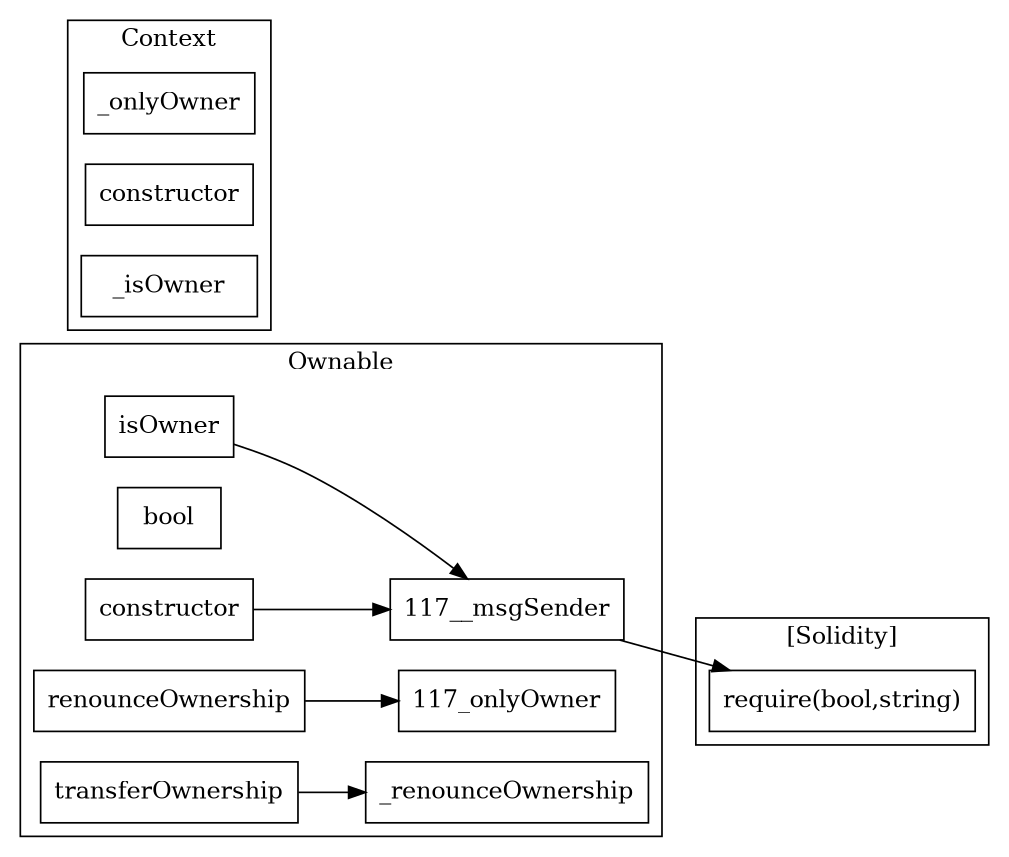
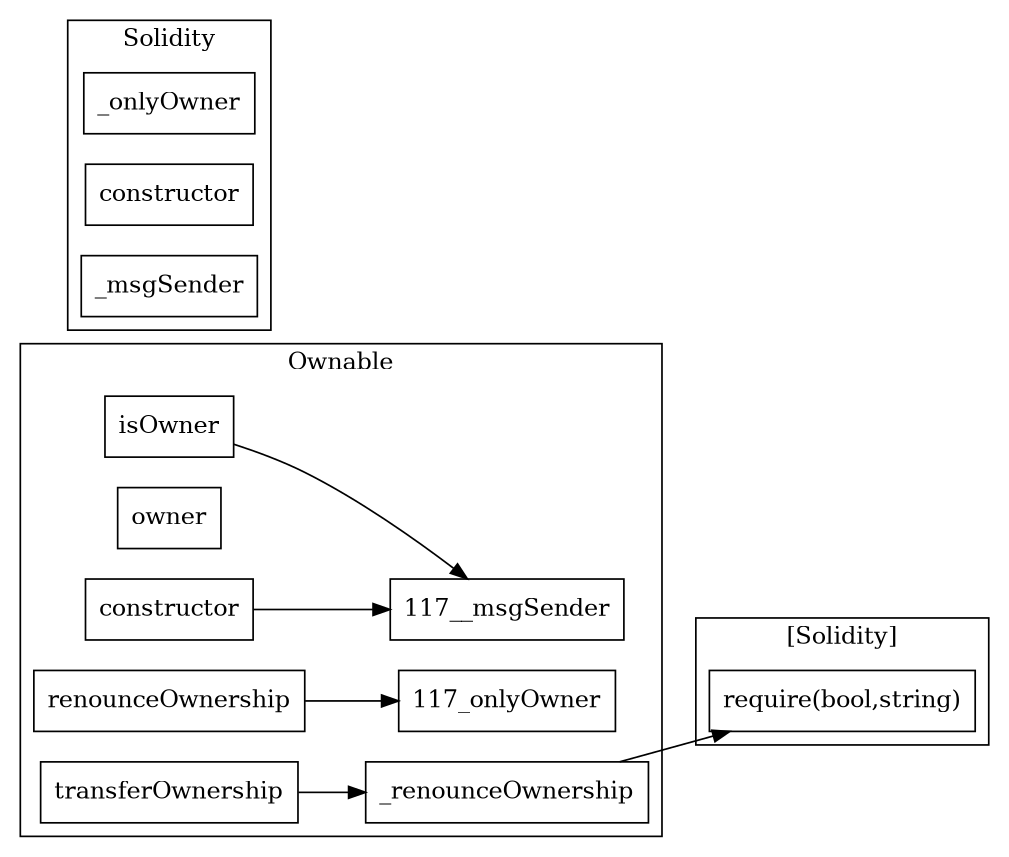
cluster "Context": label "Context" -> "Solidity"
node "_isOwner": label "_isOwner" -> "_msgSender"
node "bool": label "bool" -> "owner"
edge "117__msgSender" -> "require(bool,string)": now "_renounceOwnership" -> "require(bool,string)"
